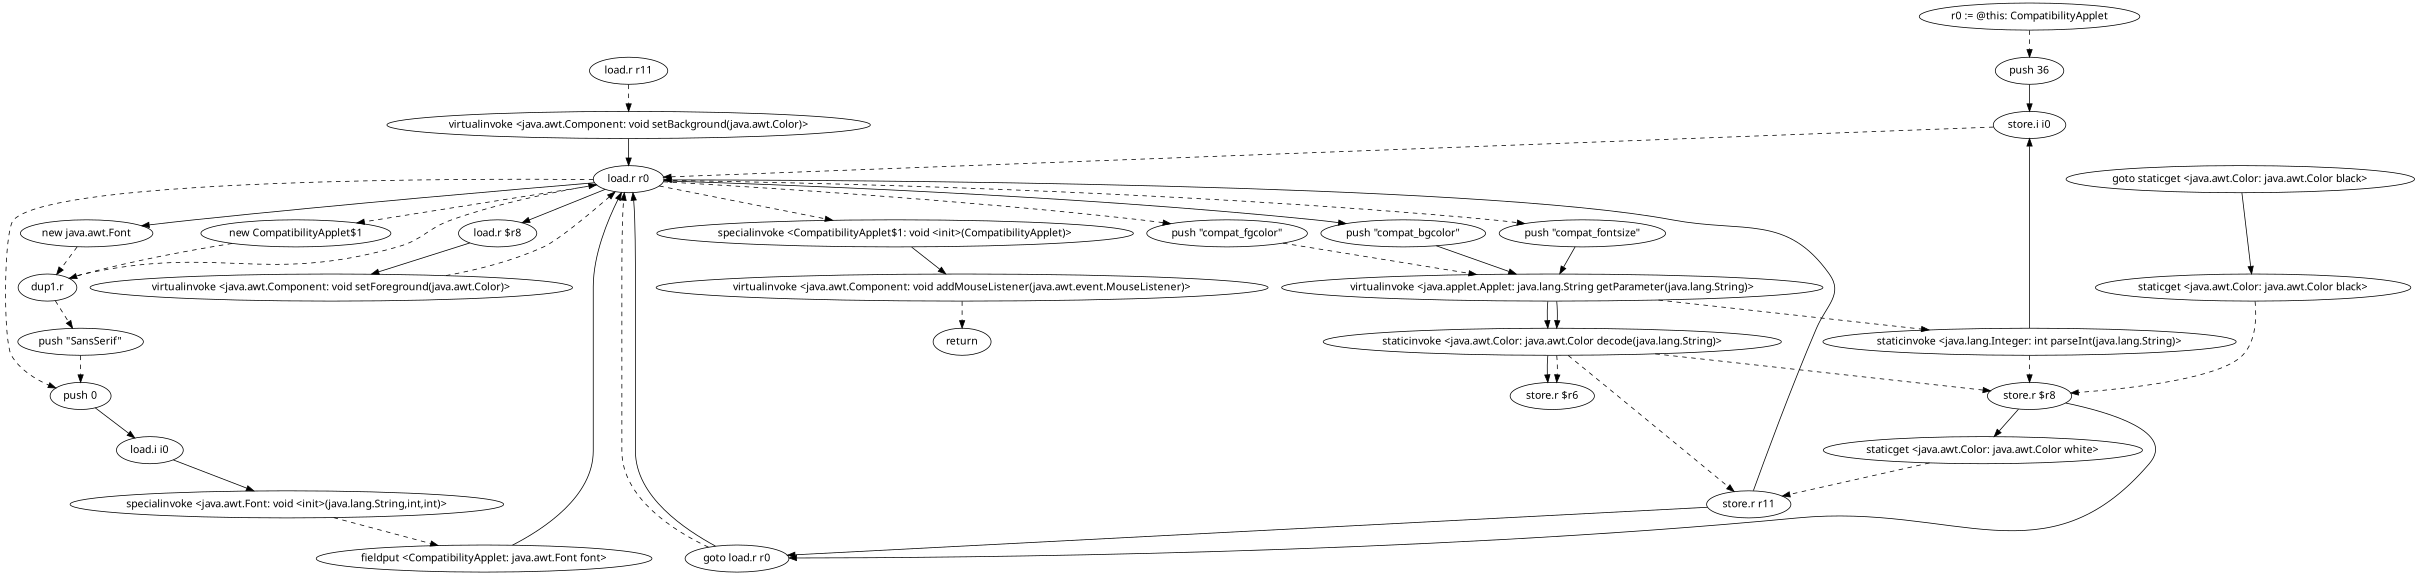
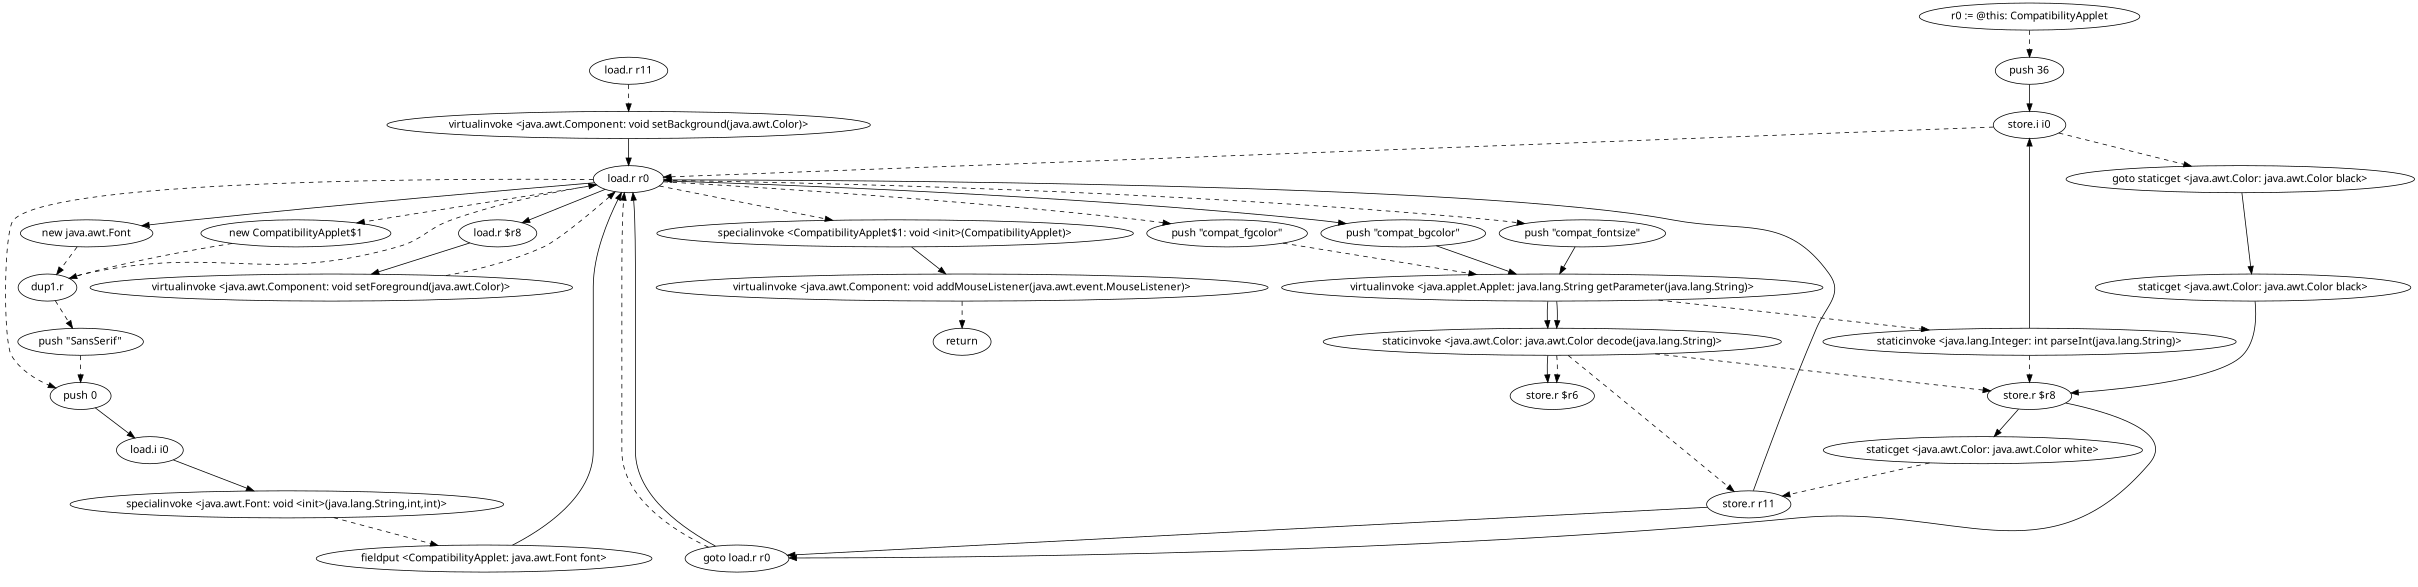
edge "store.i i0" -> "goto staticget <java.awt.Color: java.awt.Color black>": added
edge "staticget <java.awt.Color: java.awt.Color black>" -> "store.r $r8": style dashed -> solid
